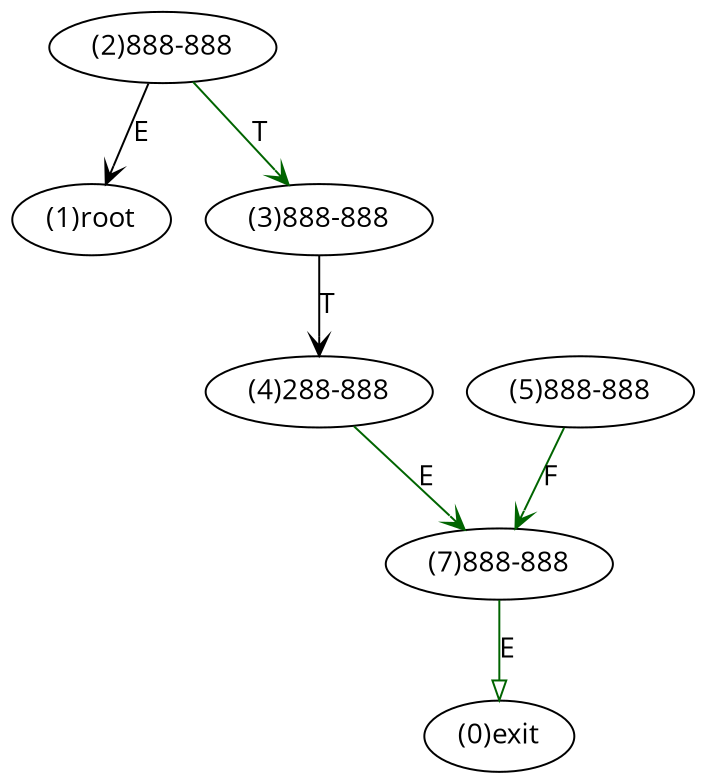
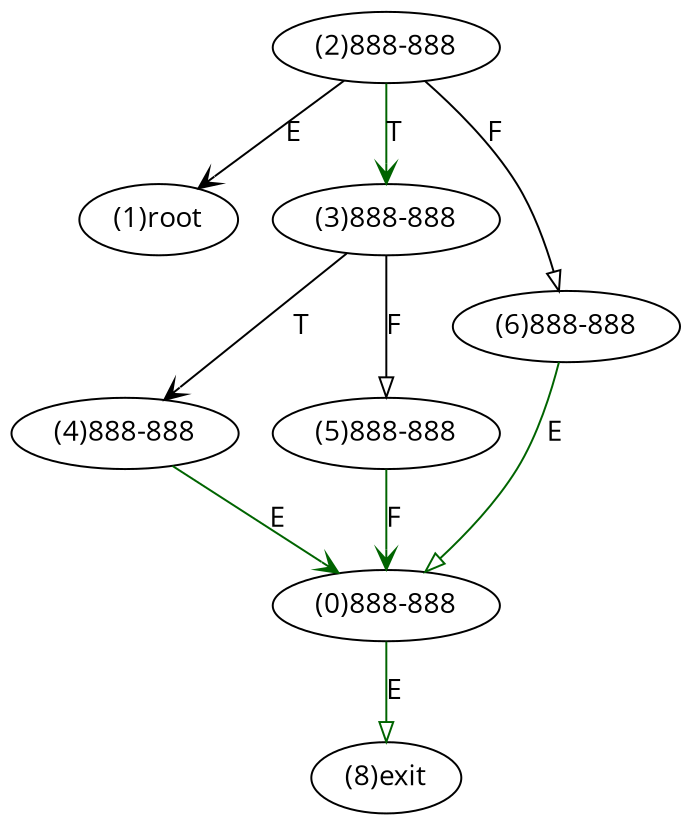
edge "(3)888-888" -> "(5)888-888": added, label "F"
node "(6)888-888": added
node "(4)288-888": label "(4)288-888" -> "(4)888-888"
node "(7)888-888": label "(7)888-888" -> "(0)888-888"
node "(0)exit": label "(0)exit" -> "(8)exit"
